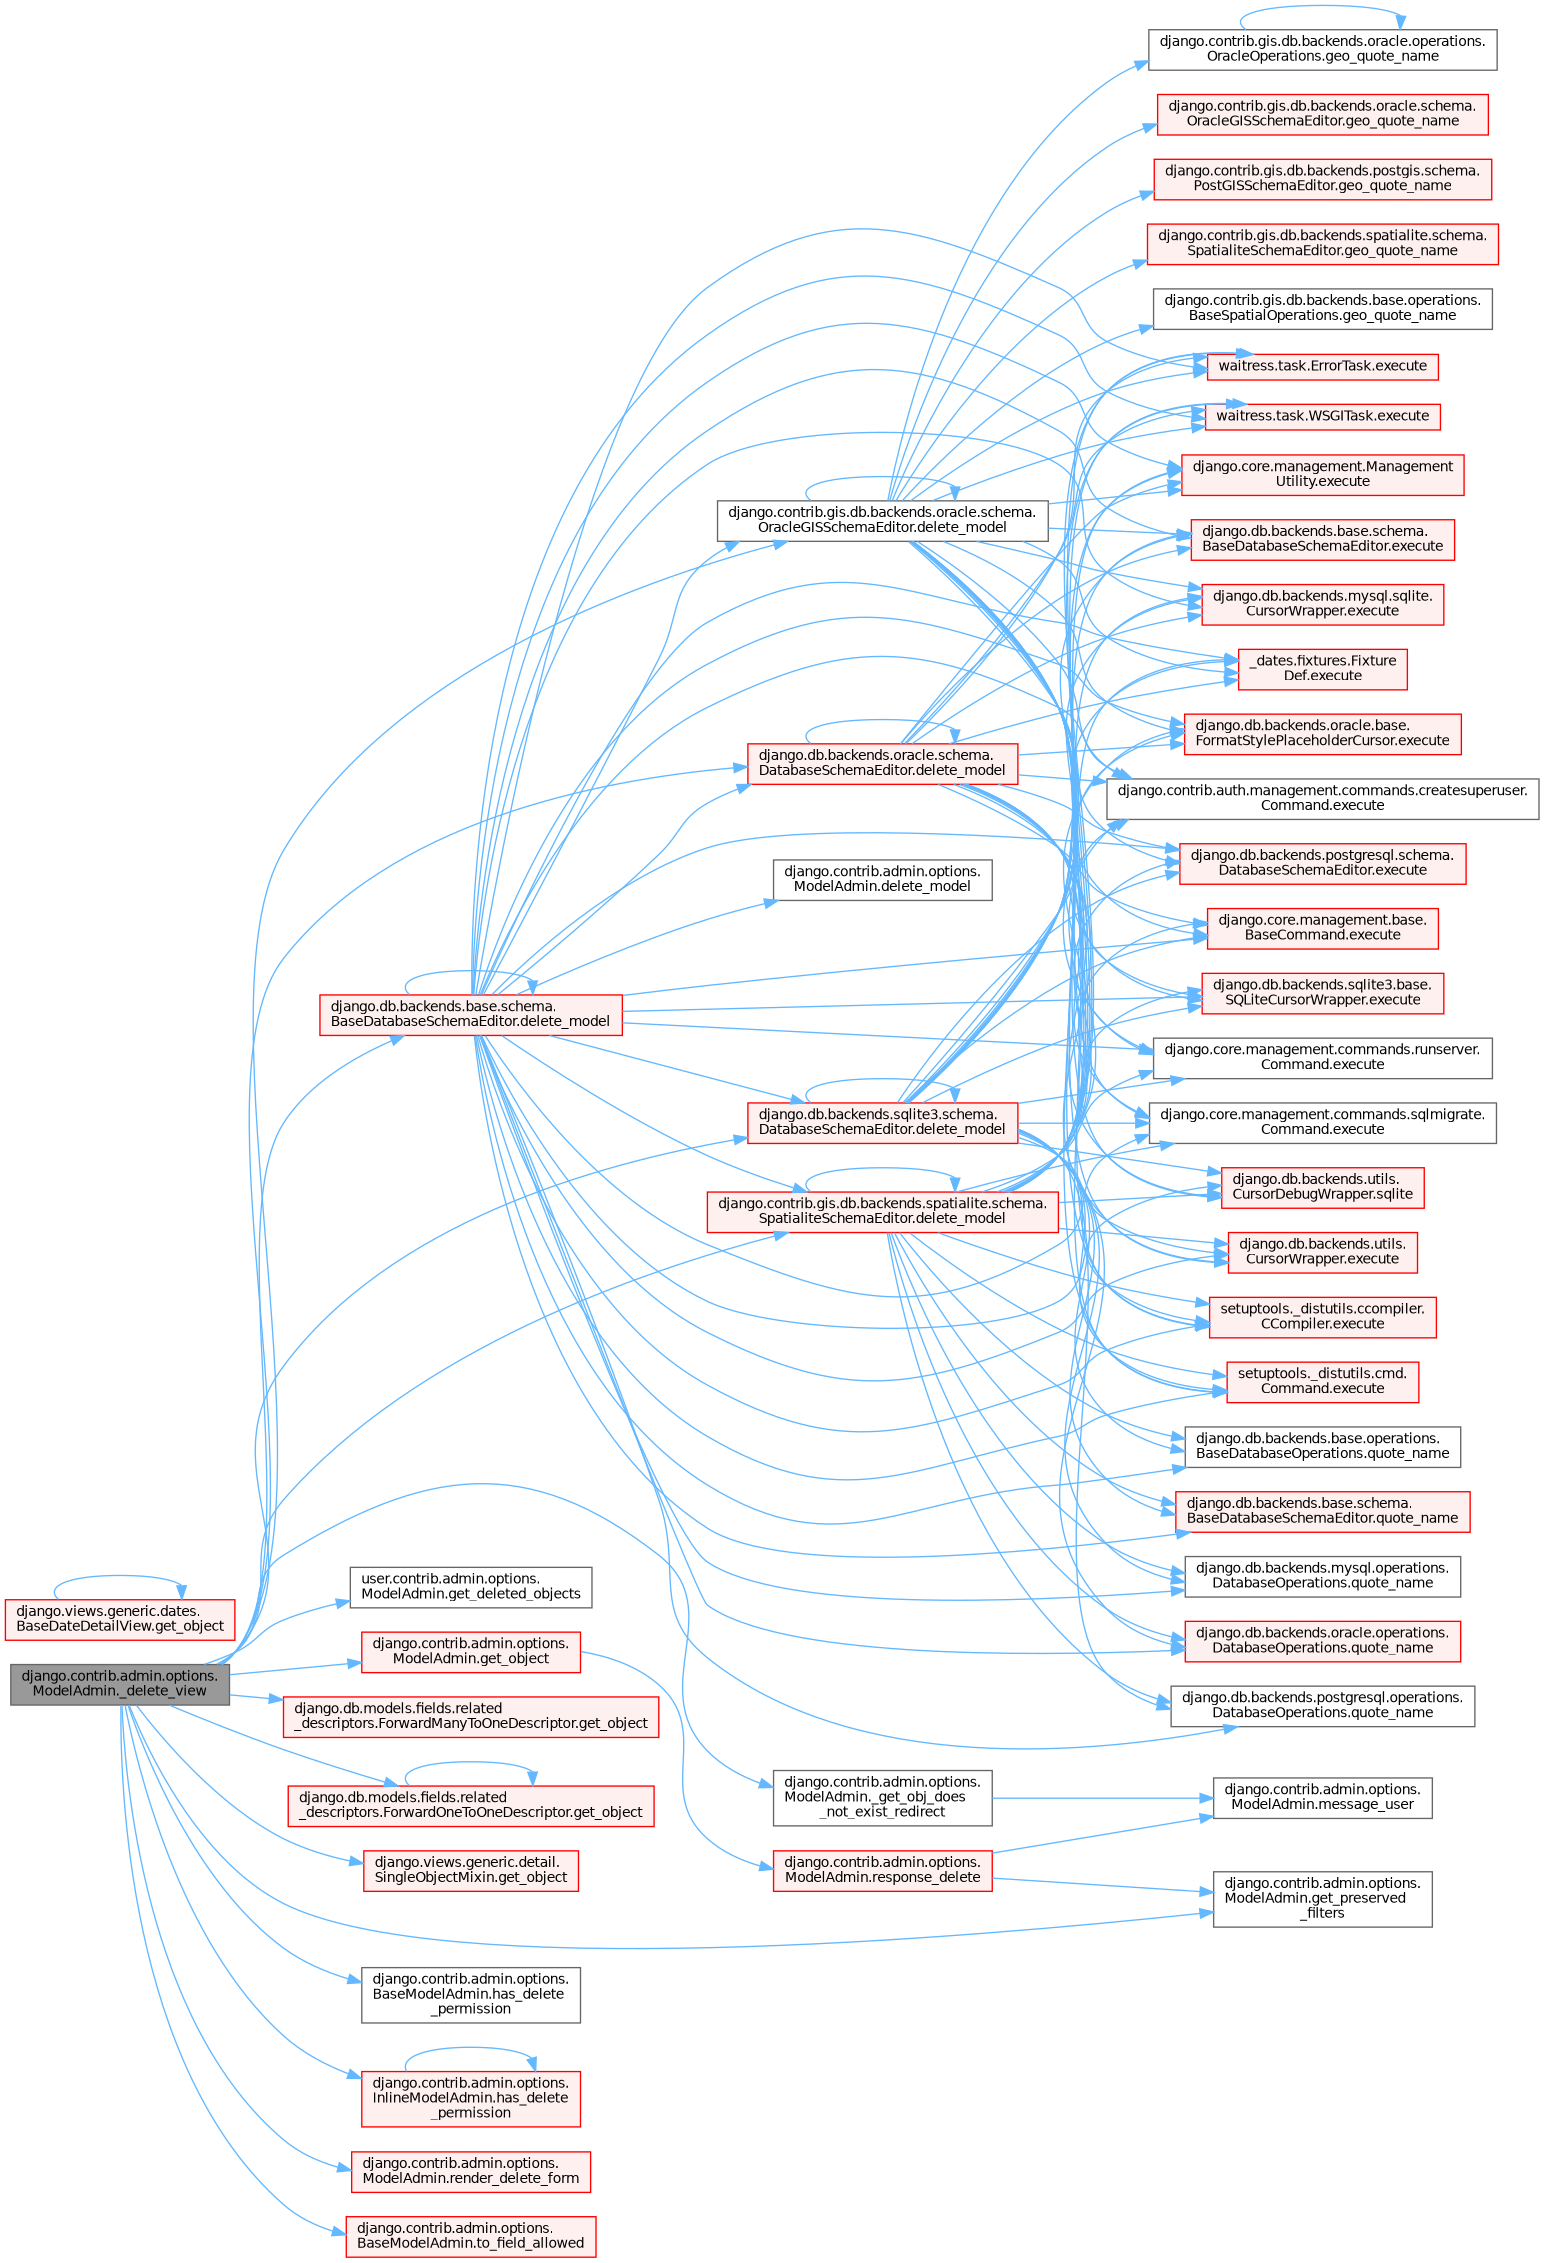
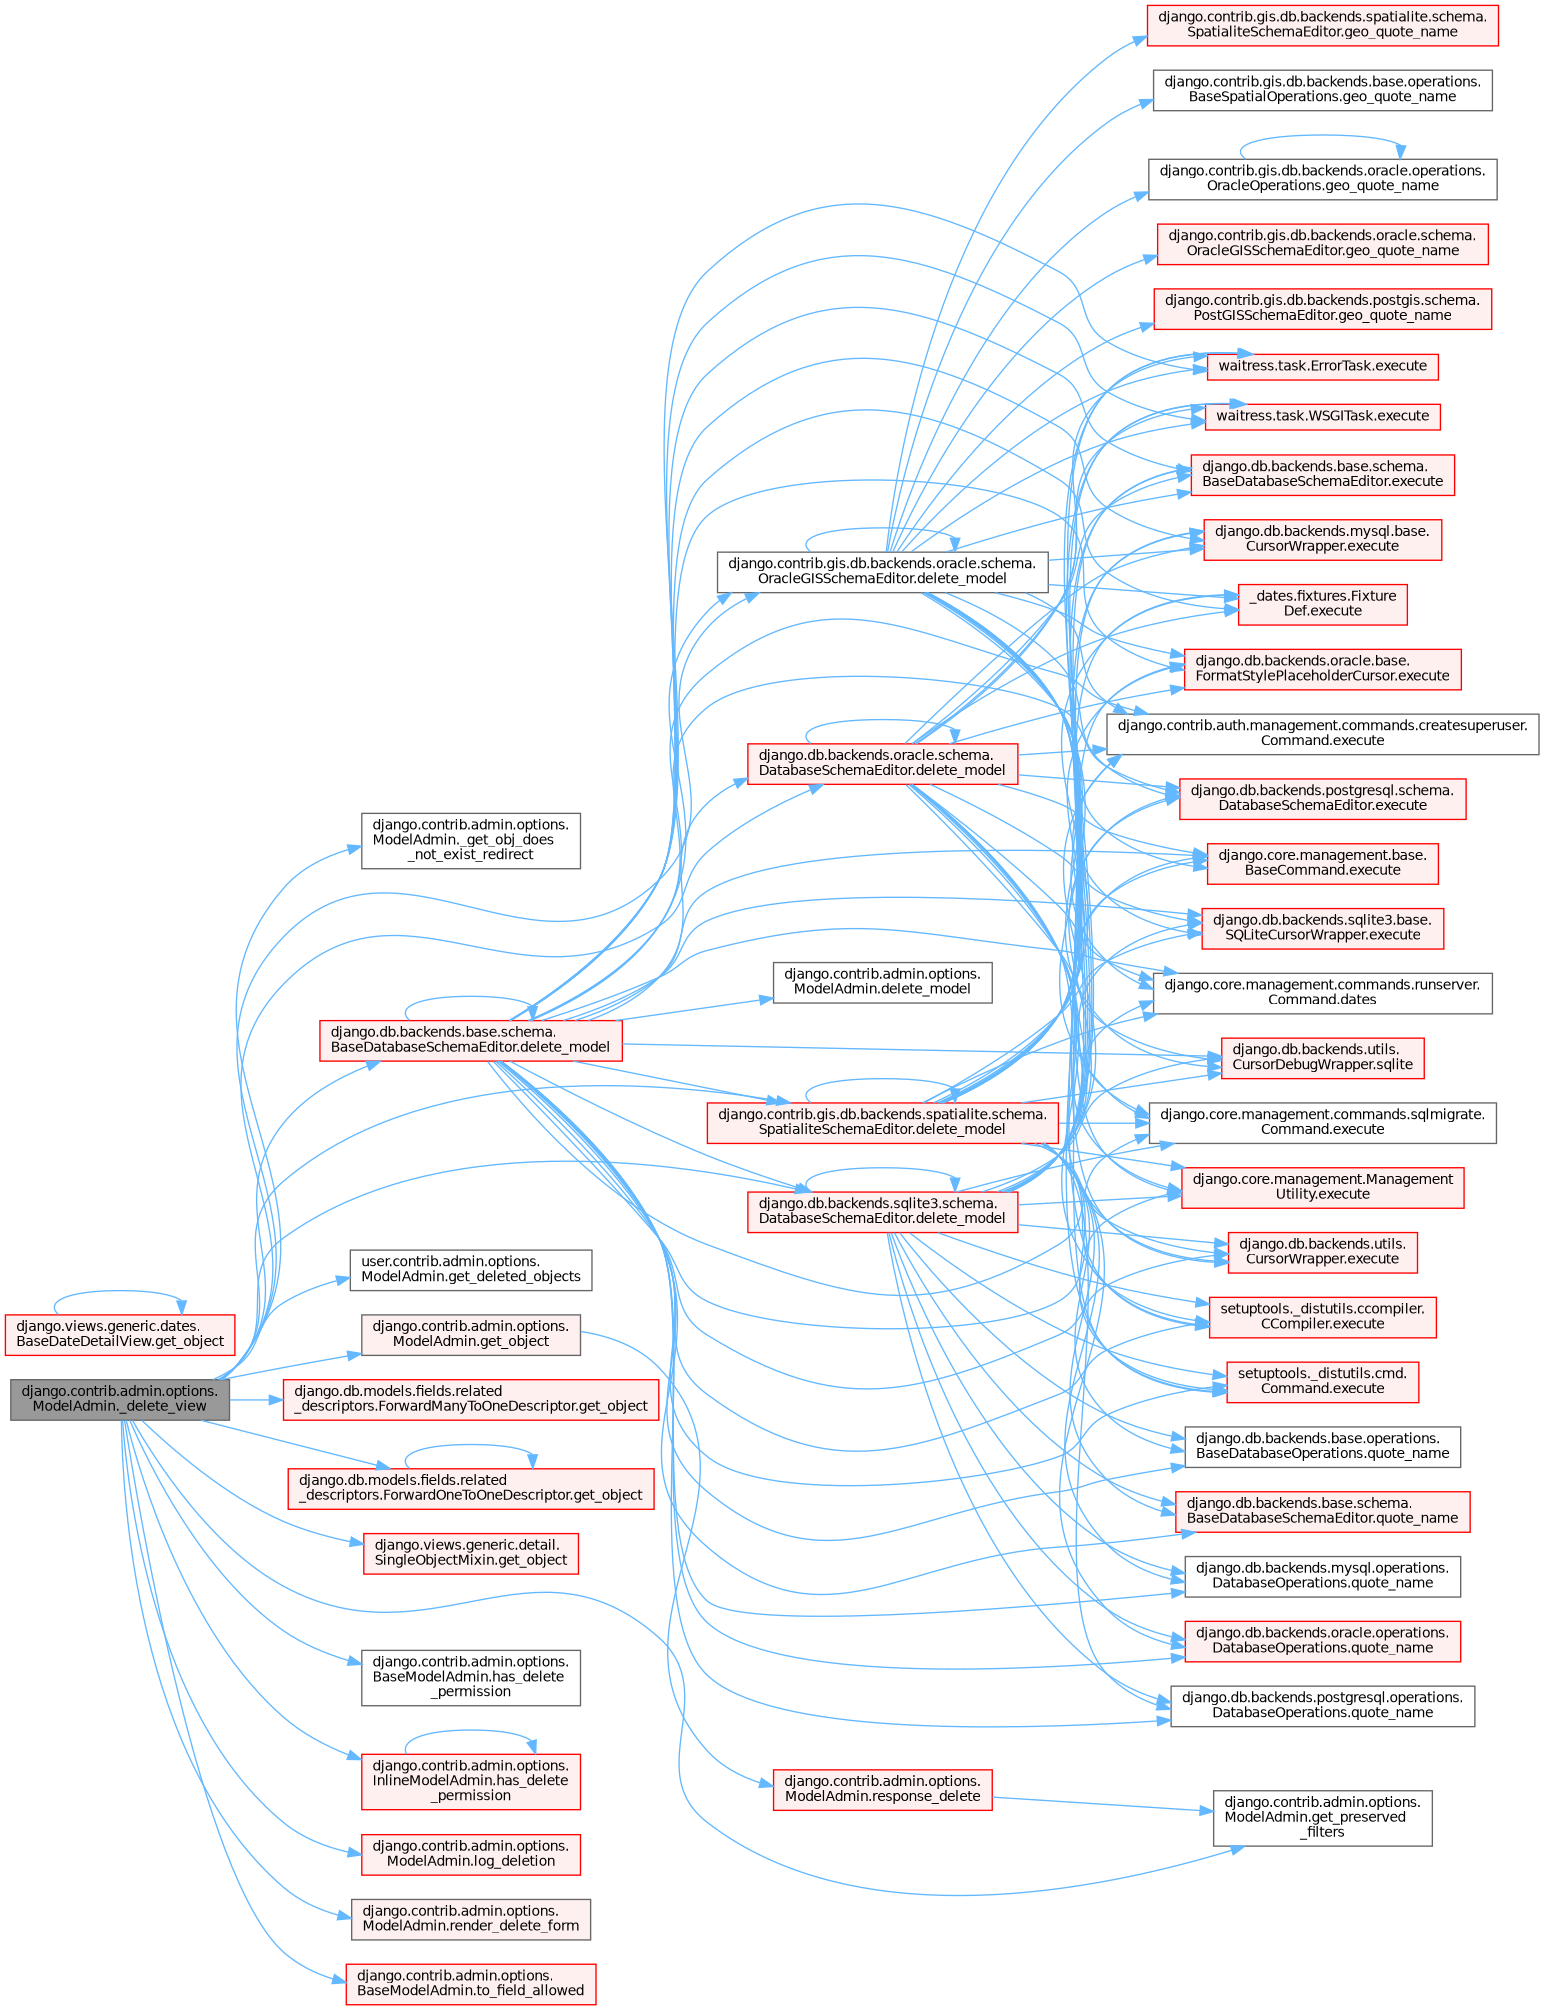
node "django.db.backends.mysql.sqlite. CursorWrapper.execute": label "django.db.backends.mysql.sqlite. CursorWrapper.execute" -> "django.db.backends.mysql.base. CursorWrapper.execute"
node "django.core.management.commands.runserver. Command.execute": label "django.core.management.commands.runserver. Command.execute" -> "django.core.management.commands.runserver. Command.dates"
node "django.contrib.admin.options. ModelAdmin.get_object": color red -> grey40
node "django.contrib.admin.options. ModelAdmin.message_user": removed
node "django.contrib.admin.options. ModelAdmin.log_deletion": added
node "django.contrib.admin.options. ModelAdmin.render_delete_form": color red -> grey40
